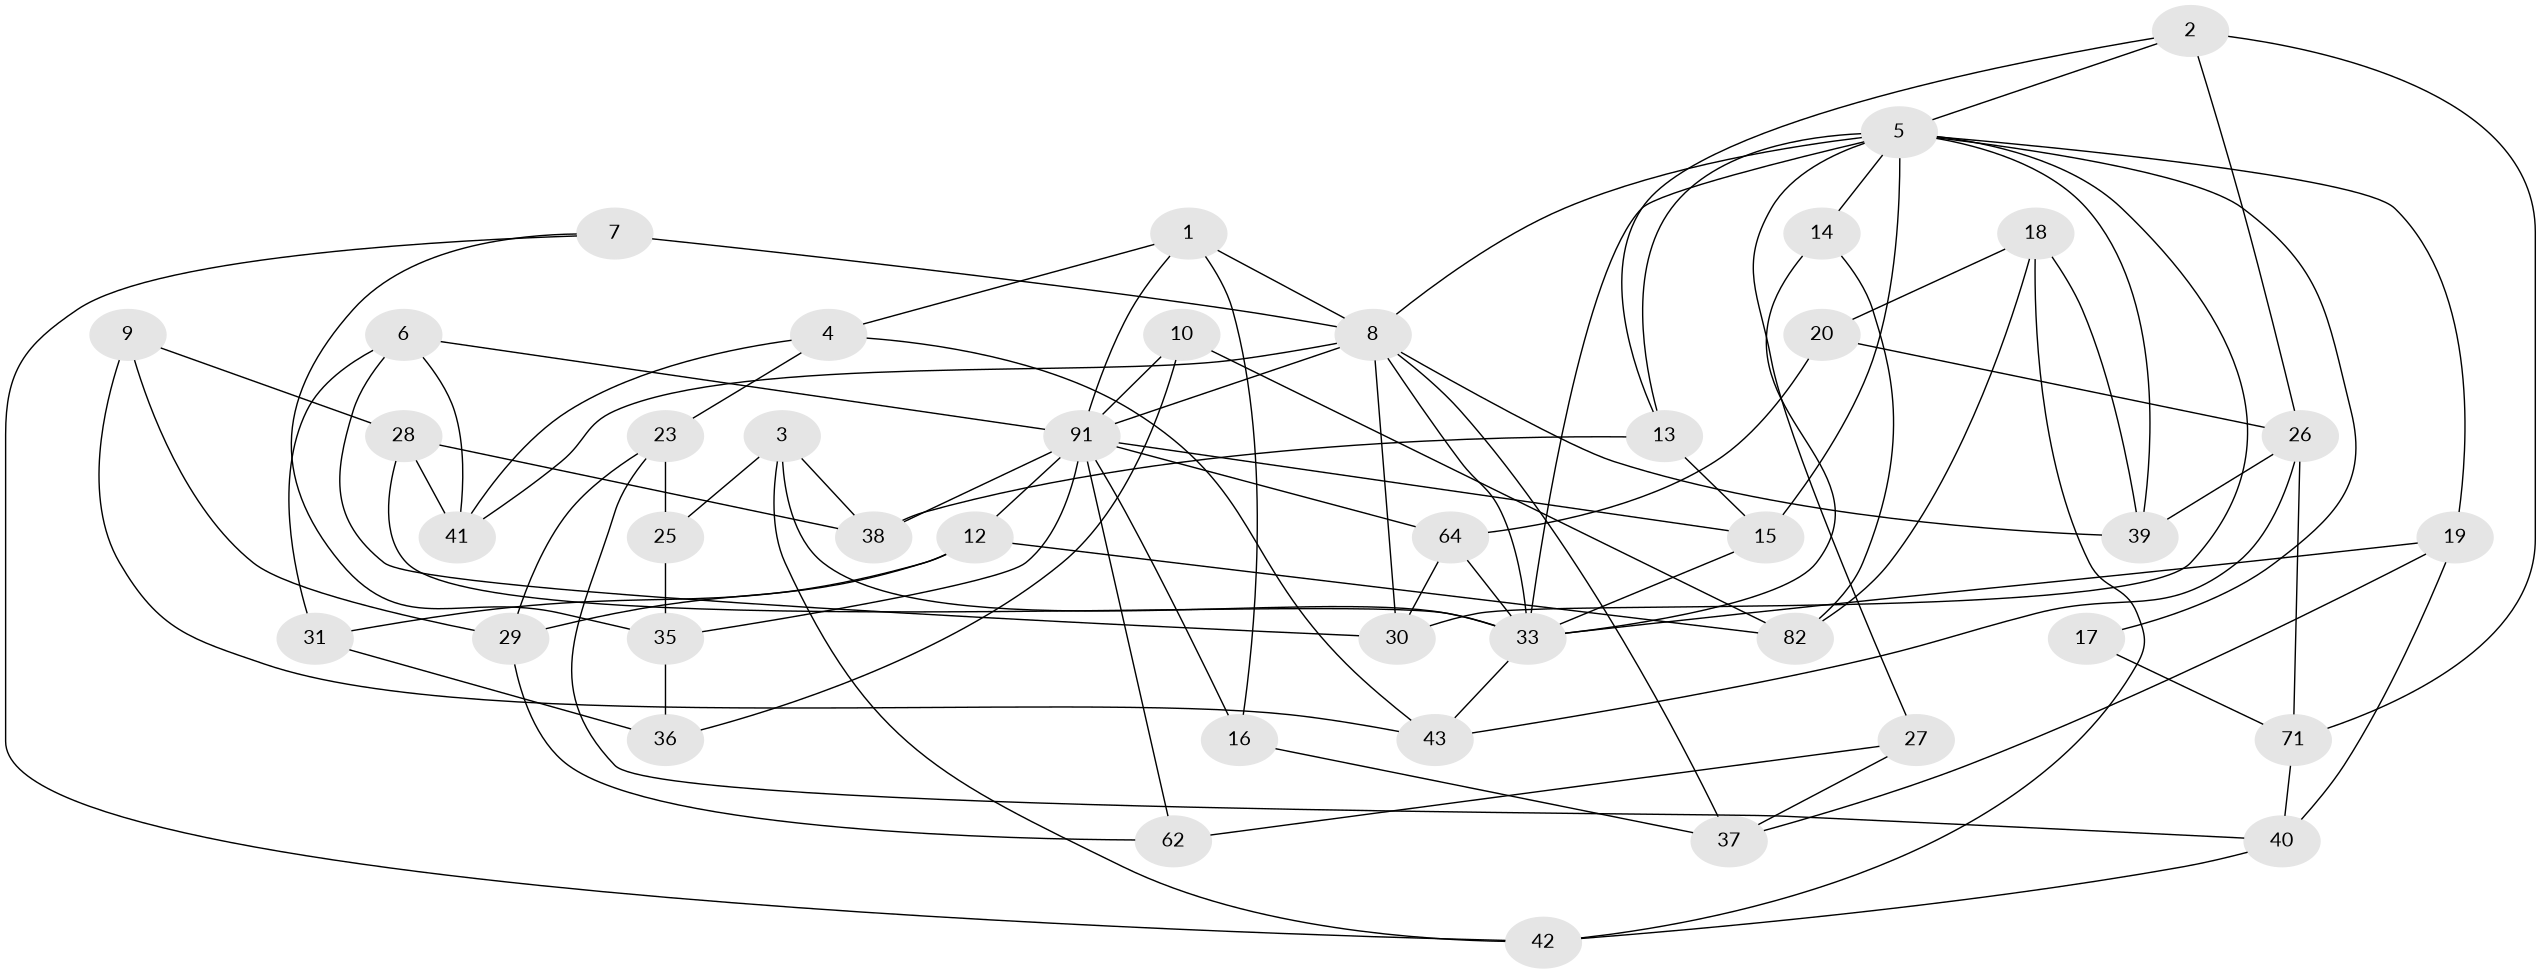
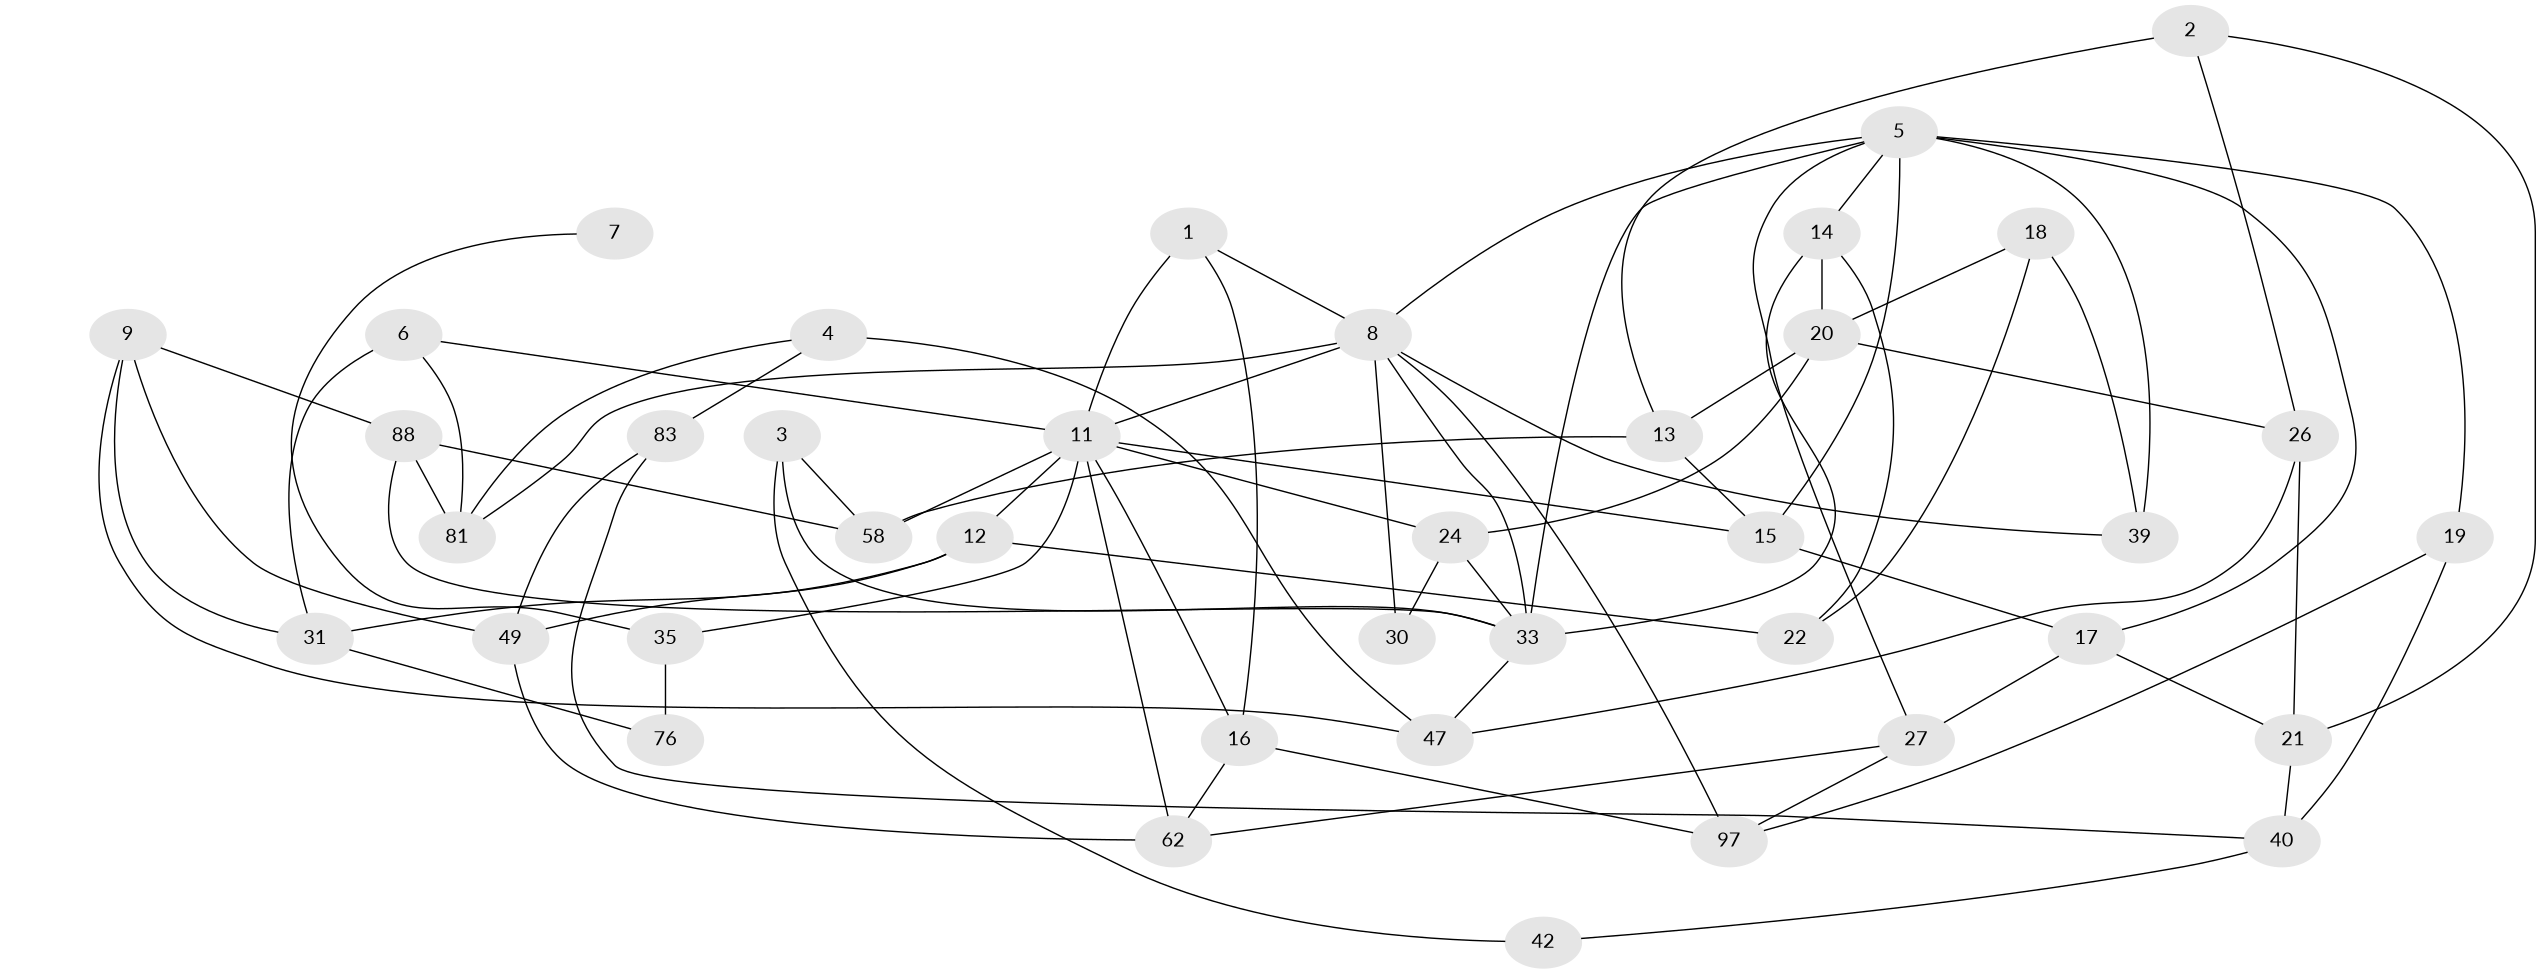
edge "2" -- "5": removed
edge "5" -- "13": now "20" -- "13"
edge "7" -- "8": removed
edge "14" -- "20": added
edge "1" -- "4": removed
node "10": removed
node "28": label "28" -> "88"
node "23": label "23" -> "83"
node "91": label "91" -> "11"
edge "26" -- "39": removed
node "41": label "41" -> "81"
node "25": removed
node "38": label "38" -> "58"
node "64": label "64" -> "24"
edge "9" -- "31": added
edge "15" -- "33": now "15" -- "17"
edge "19" -- "33": removed
edge "5" -- "30": removed
edge "6" -- "30": removed
node "29": label "29" -> "49"
node "82": label "82" -> "22"
edge "17" -- "27": added
node "36": label "36" -> "76"
node "43": label "43" -> "47"
node "71": label "71" -> "21"
edge "18" -- "42": removed
edge "16" -- "62": added
node "37": label "37" -> "97"
edge "7" -- "42": removed
